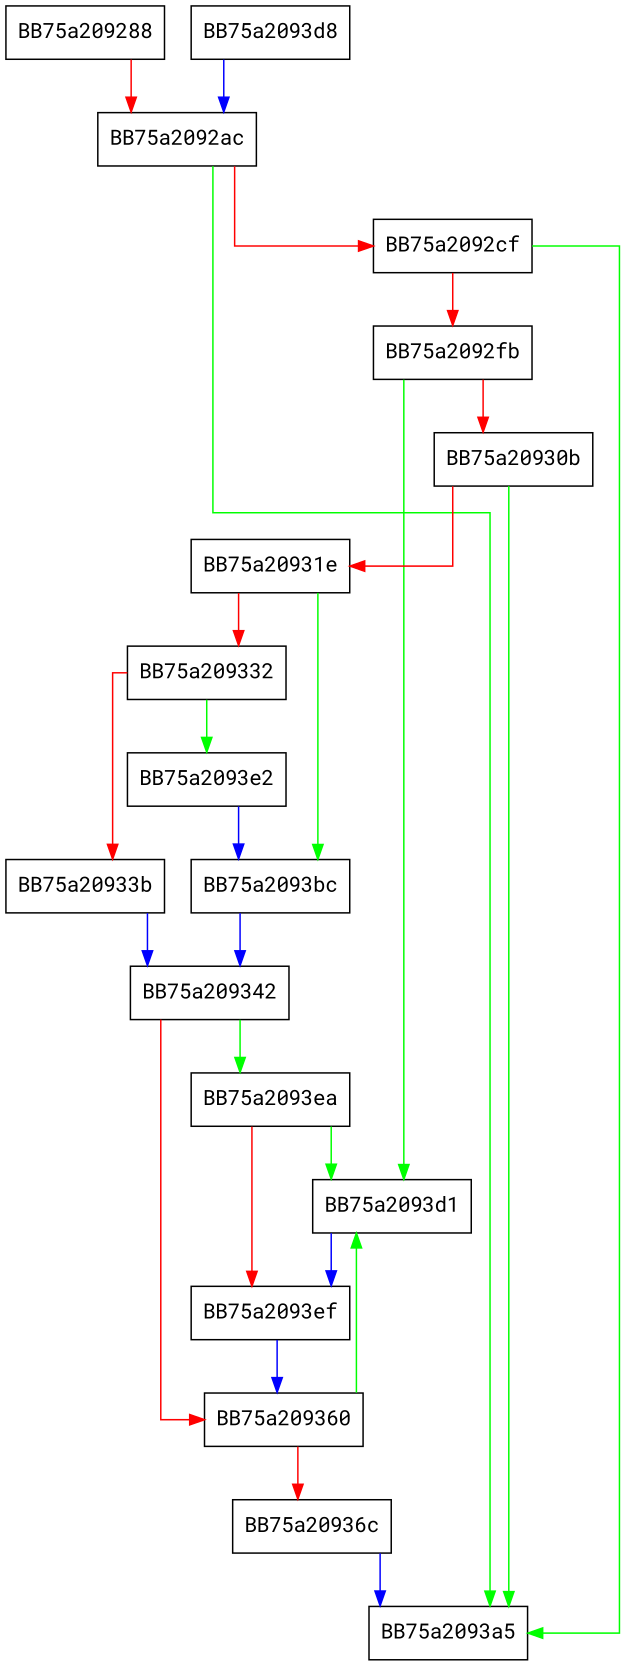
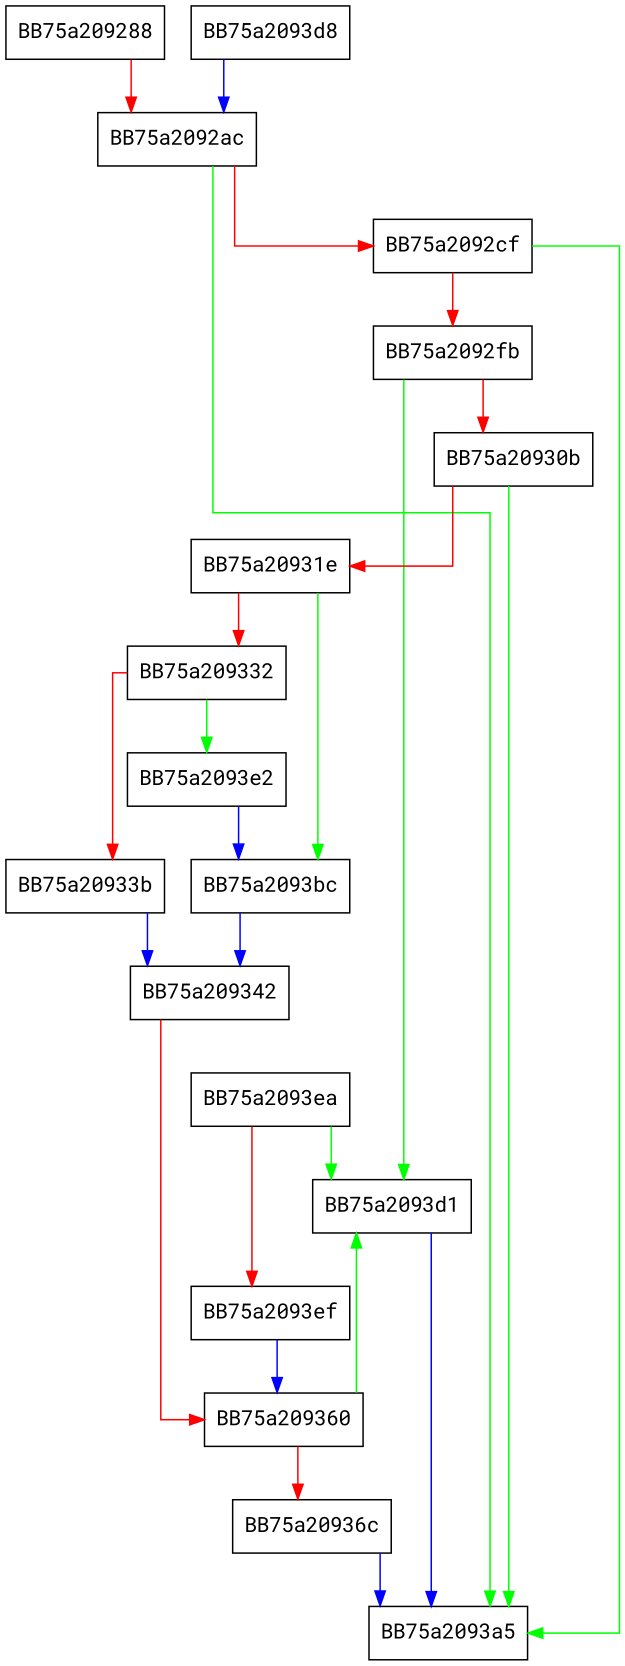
edge "BB75a209342" -> "BB75a2093ea": removed
edge "BB75a2093d1" -> "BB75a2093ef": now "BB75a2093d1" -> "BB75a2093a5"
